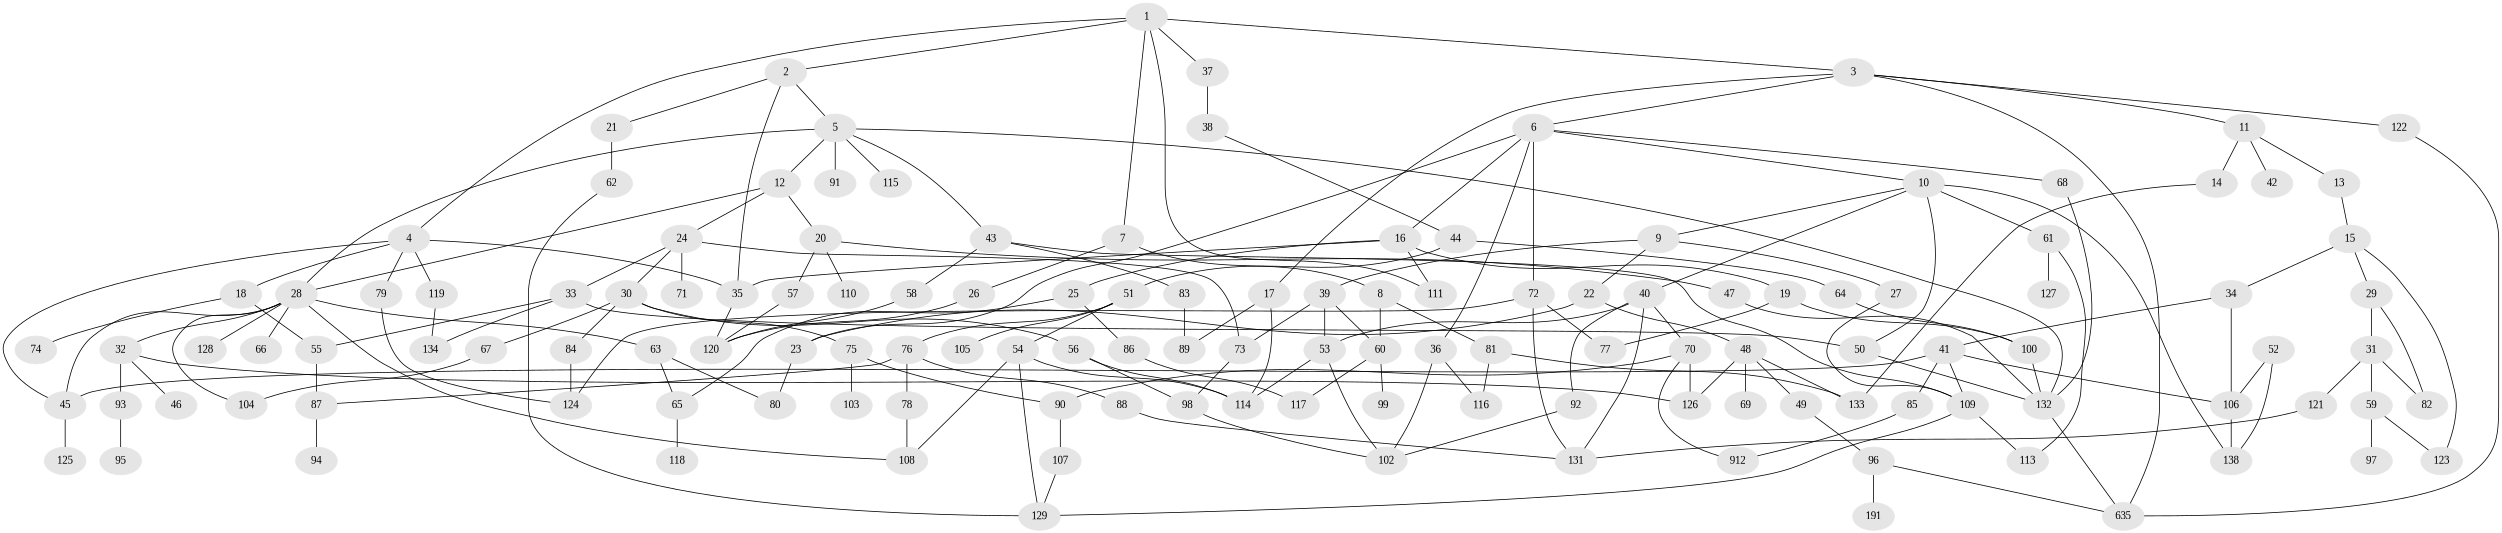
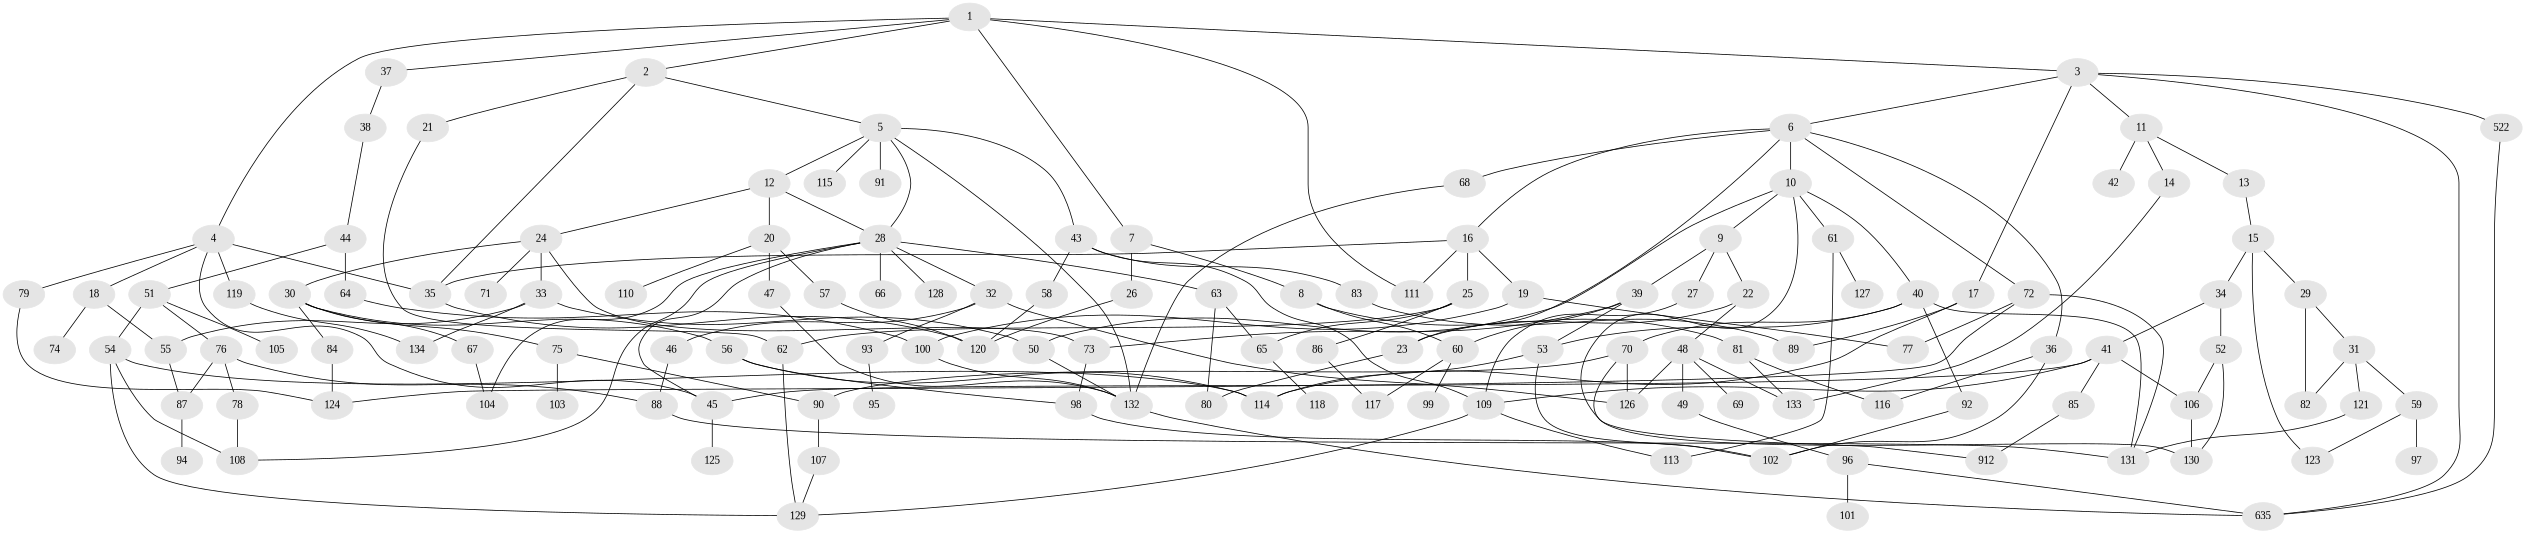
node "122": label "122" -> "522"
edge "25" -- "62": added
edge "34" -- "106": now "34" -- "52"
edge "46" -- "88": added
node "138": label "138" -> "130"
node "191": label "191" -> "101"
